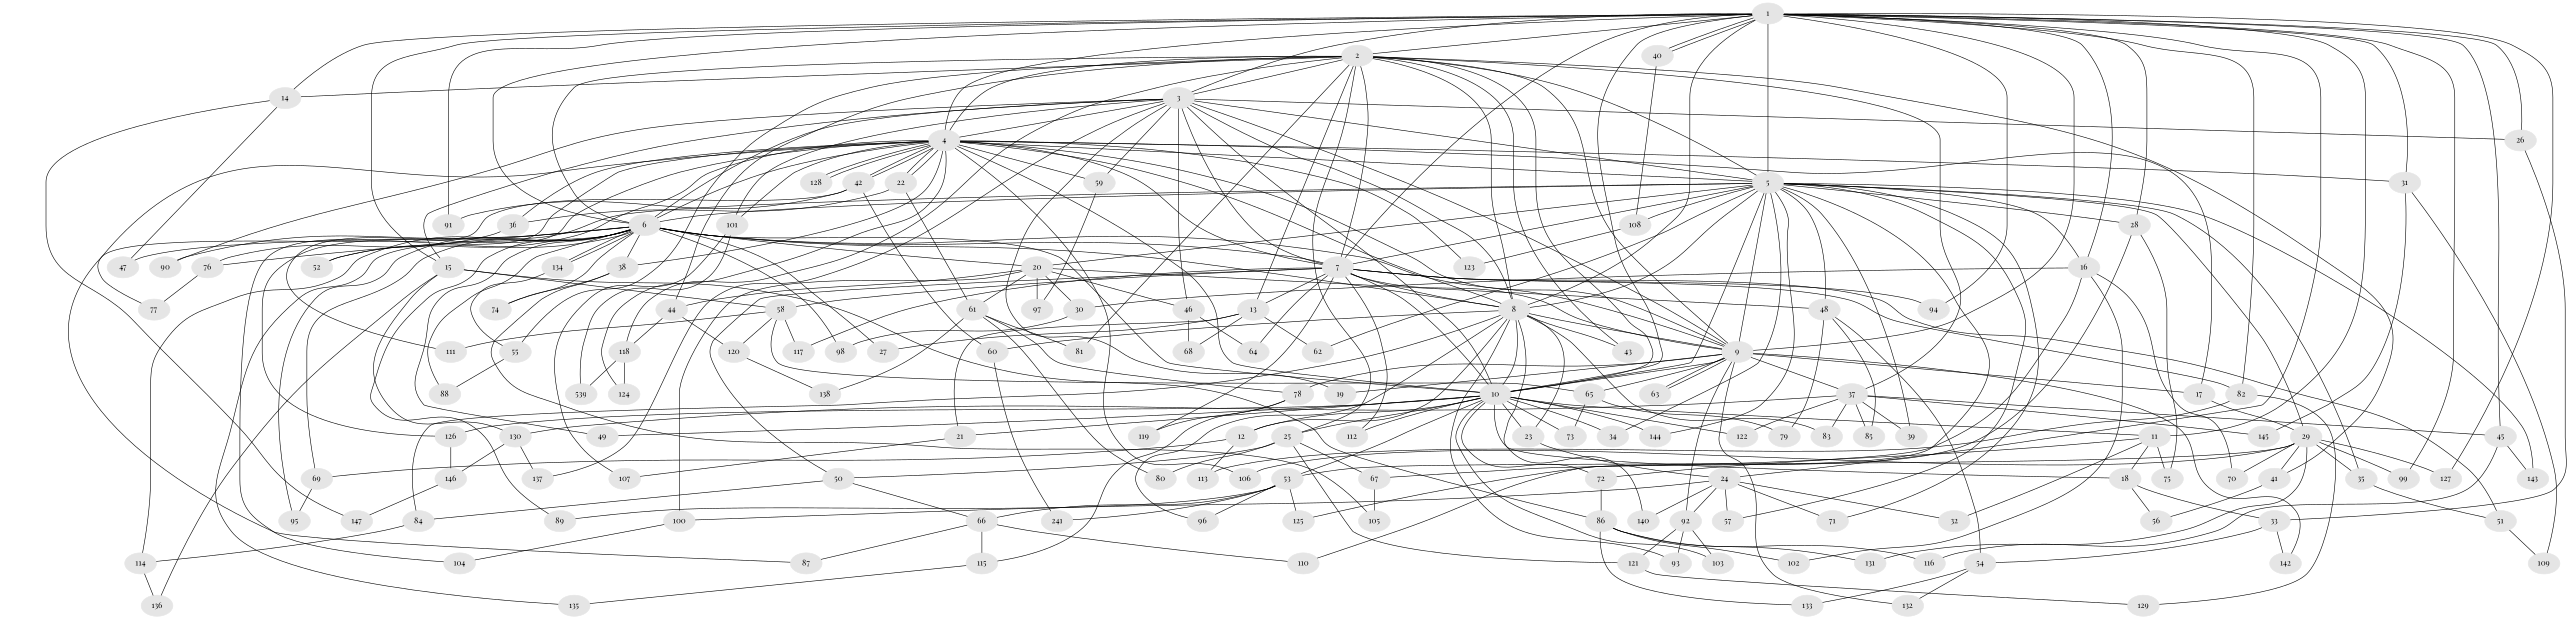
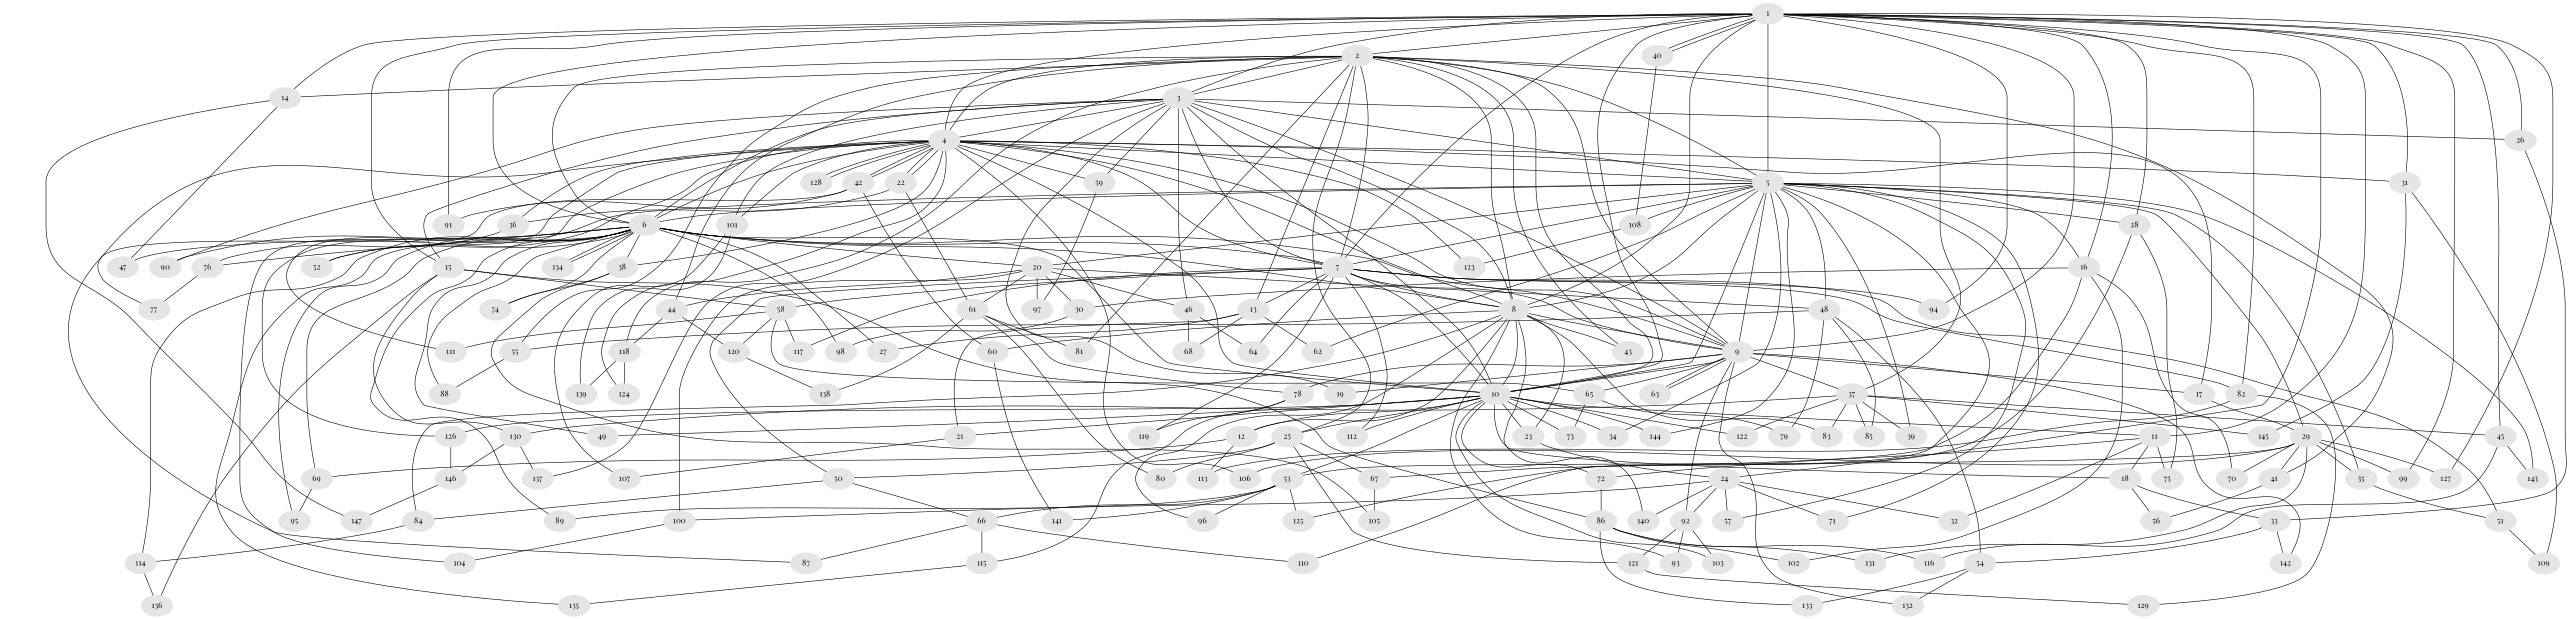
edge "134" -- "55": now "48" -- "55"
node "539": label "539" -> "139"
node "241": label "241" -> "141"
